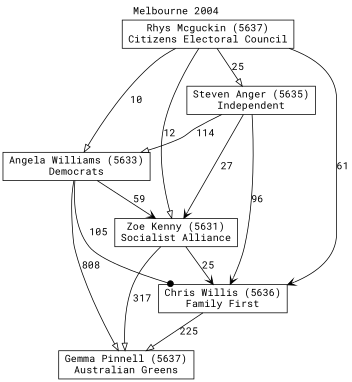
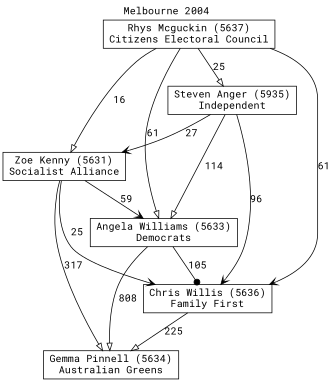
edge "Rhys Mcguckin (5637) Citizens Electoral Council" -> "Angela Williams (5633) Democrats": label "10" -> "61"
node "Steven Anger (5635) Independent": label "Steven Anger (5635) Independent" -> "Steven Anger (5935) Independent"
edge "Rhys Mcguckin (5637) Citizens Electoral Council" -> "Zoe Kenny (5631) Socialist Alliance": label "12" -> "16"
edge "Angela Williams (5633) Democrats" -> "Zoe Kenny (5631) Socialist Alliance": reversed
node "Gemma Pinnell (5637) Australian Greens": label "Gemma Pinnell (5637) Australian Greens" -> "Gemma Pinnell (5634) Australian Greens"
